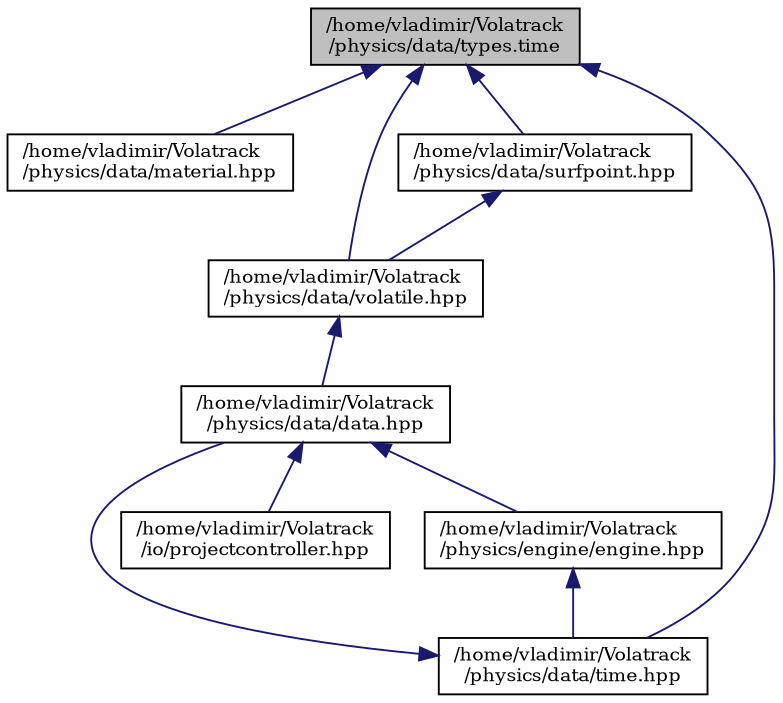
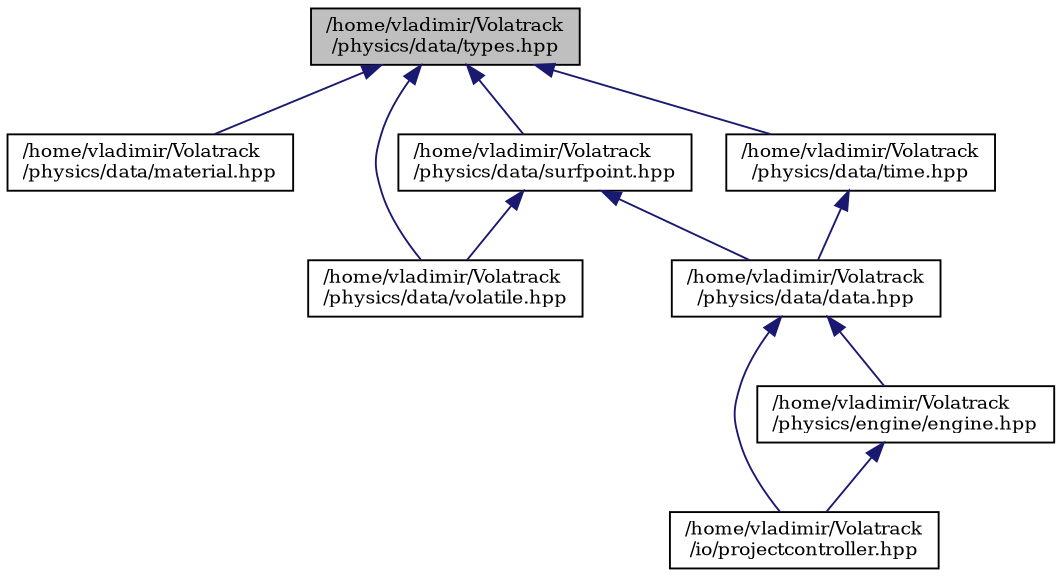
node "/home/vladimir/Volatrack /physics/data/types.time": label "/home/vladimir/Volatrack /physics/data/types.time" -> "/home/vladimir/Volatrack /physics/data/types.hpp"
edge "/home/vladimir/Volatrack /physics/data/data.hpp" -> "/home/vladimir/Volatrack /physics/data/volatile.hpp": now "/home/vladimir/Volatrack /physics/data/data.hpp" -> "/home/vladimir/Volatrack /physics/data/surfpoint.hpp"
edge "/home/vladimir/Volatrack /physics/data/time.hpp" -> "/home/vladimir/Volatrack /physics/engine/engine.hpp": now "/home/vladimir/Volatrack /io/projectcontroller.hpp" -> "/home/vladimir/Volatrack /physics/engine/engine.hpp"
